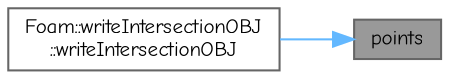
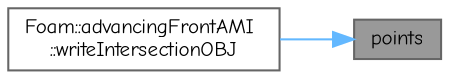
node "Foam::writeIntersectionOBJ ::writeIntersectionOBJ": label "Foam::writeIntersectionOBJ ::writeIntersectionOBJ" -> "Foam::advancingFrontAMI ::writeIntersectionOBJ"
